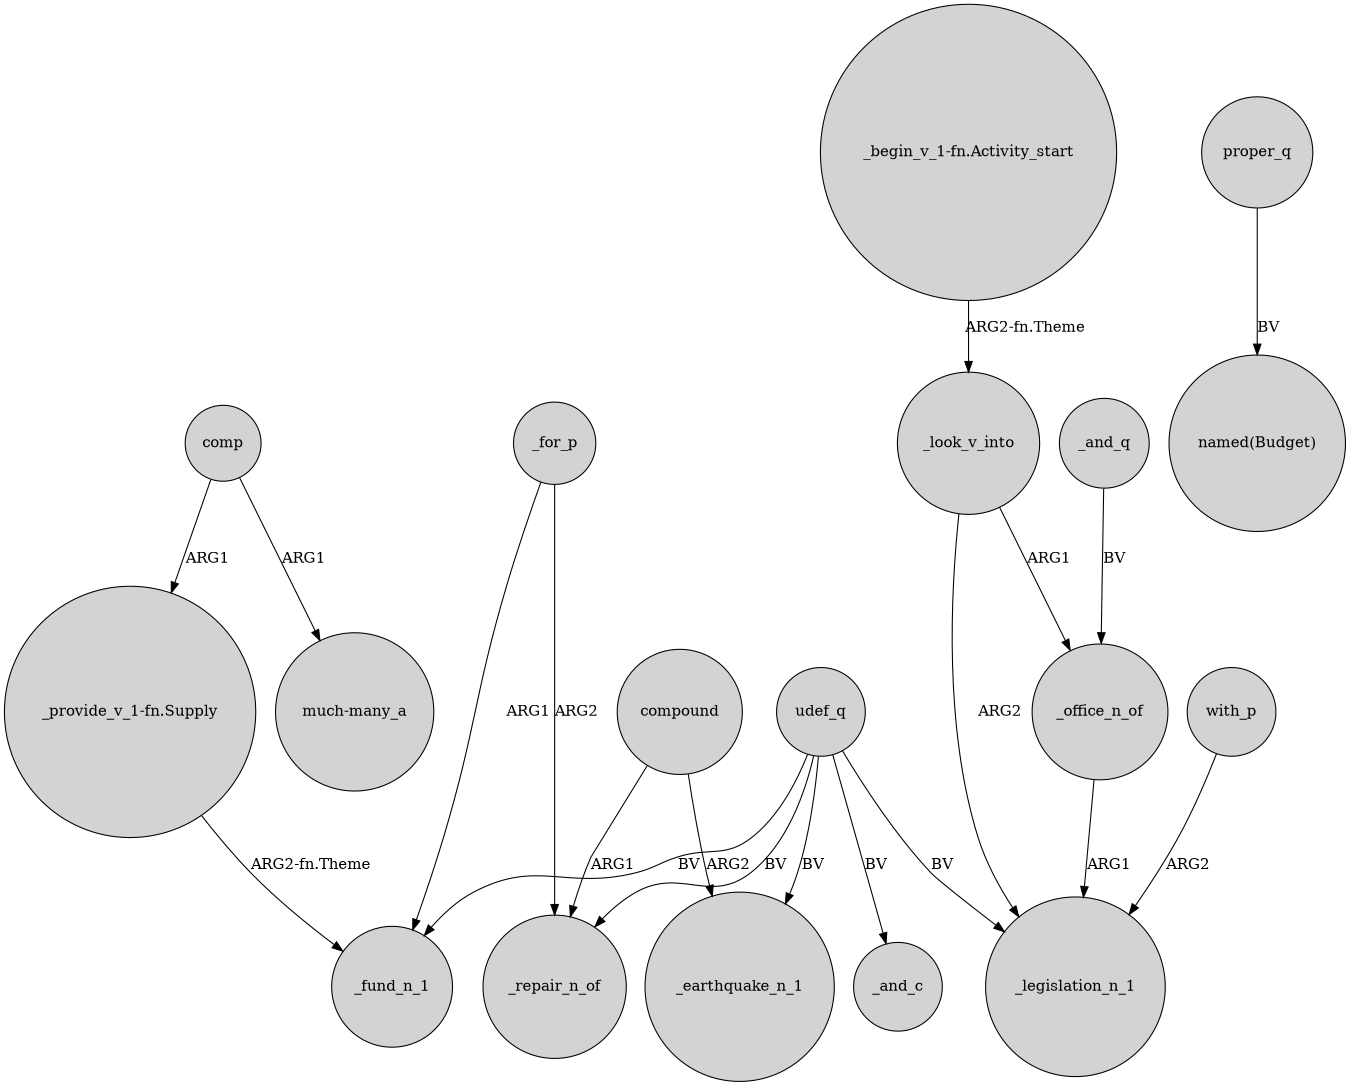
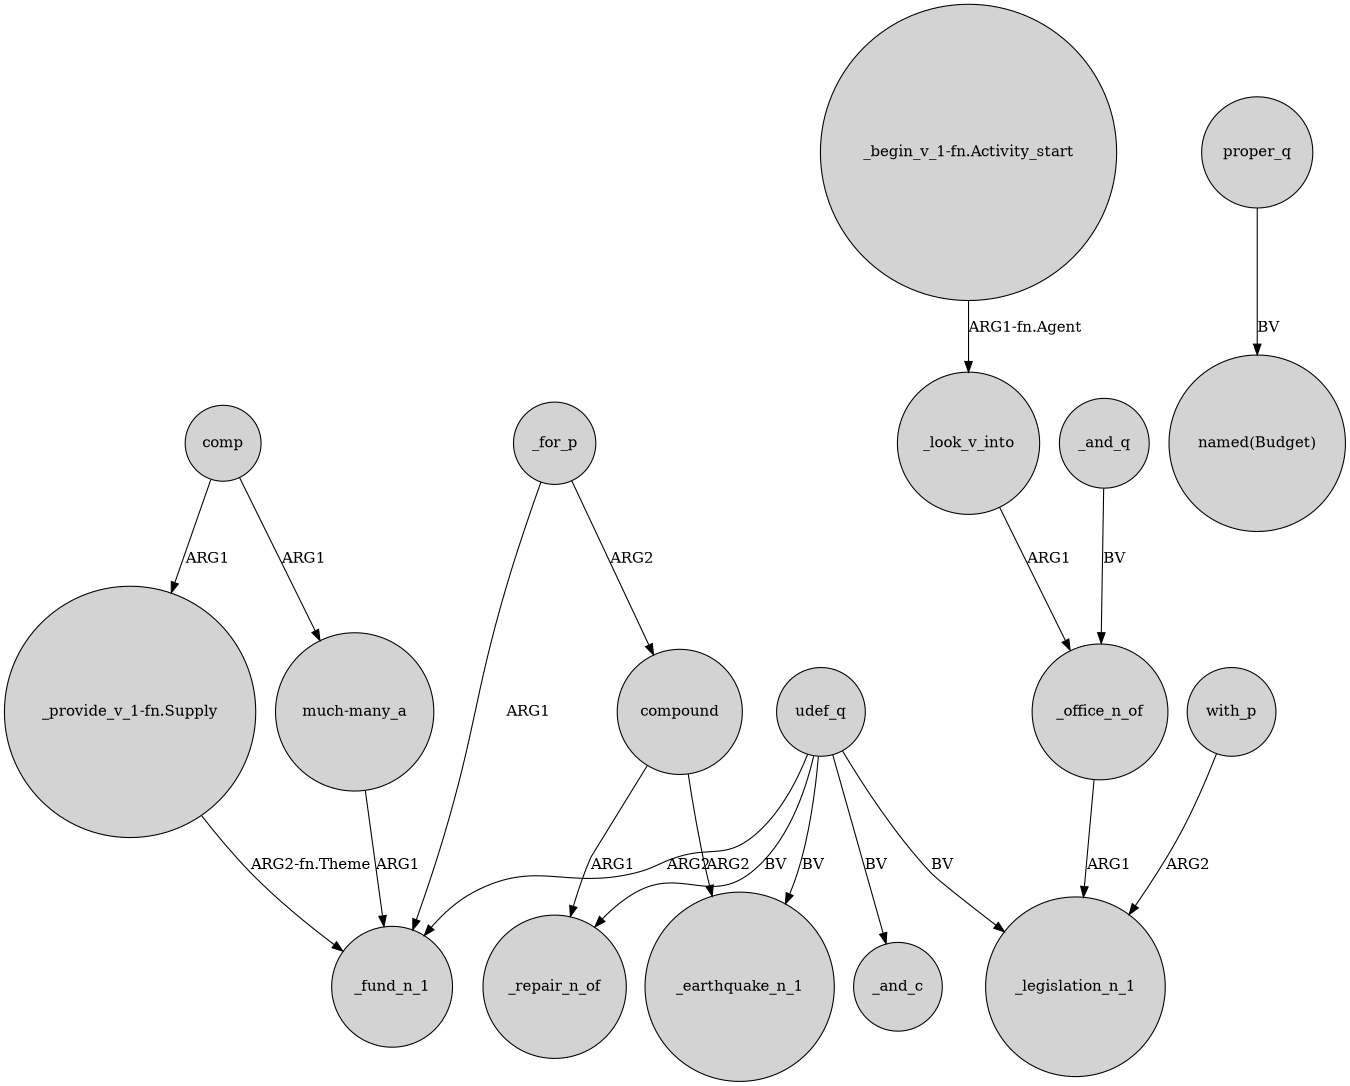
edge "_begin_v_1-fn.Activity_start" -> "_look_v_into": label "ARG2-fn.Theme" -> "ARG1-fn.Agent"
edge "_for_p" -> "_repair_n_of": now "_for_p" -> "compound"
edge "_look_v_into" -> "_legislation_n_1": removed, label "ARG2"
edge "much-many_a" -> "_fund_n_1": added, label "ARG1"
edge "udef_q" -> "_fund_n_1": label "BV" -> "ARG2"
